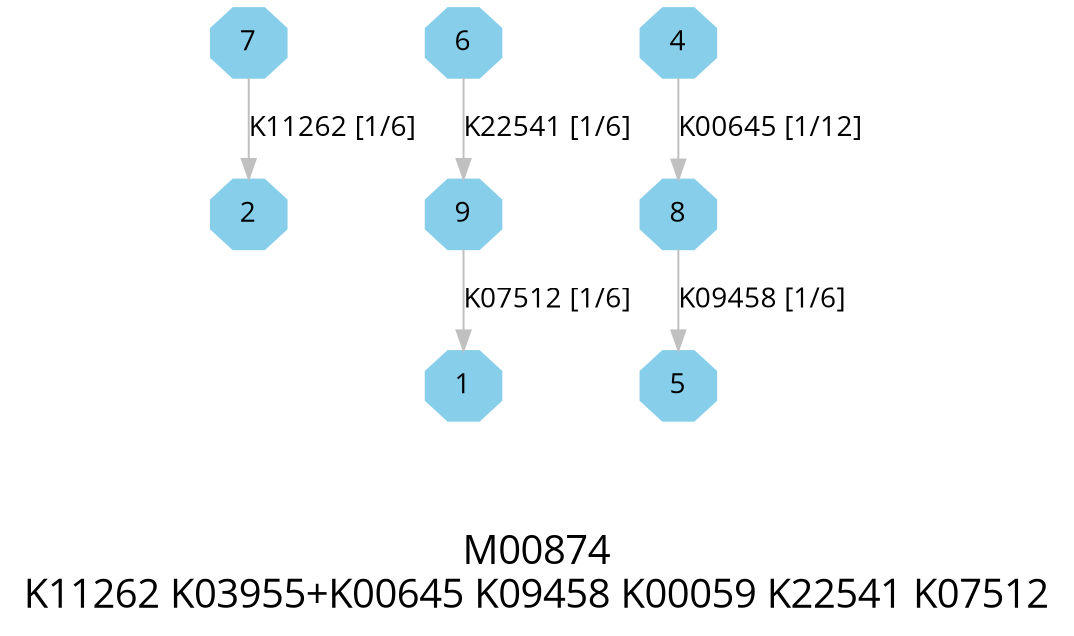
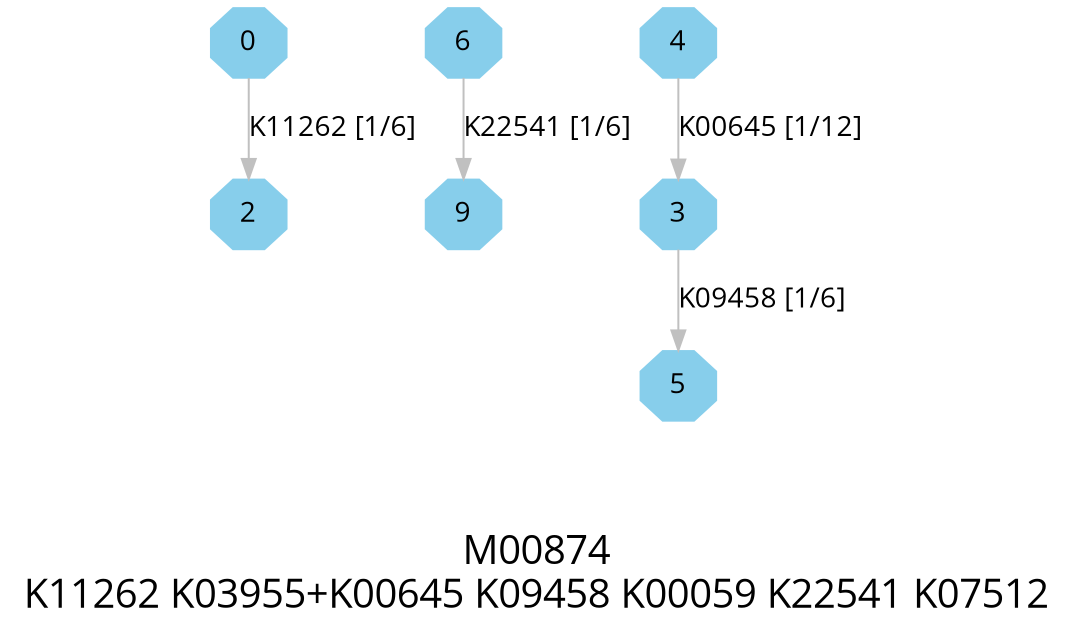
node "7": label "7" -> "0"
node "8": label "8" -> "3"
node "1": removed
